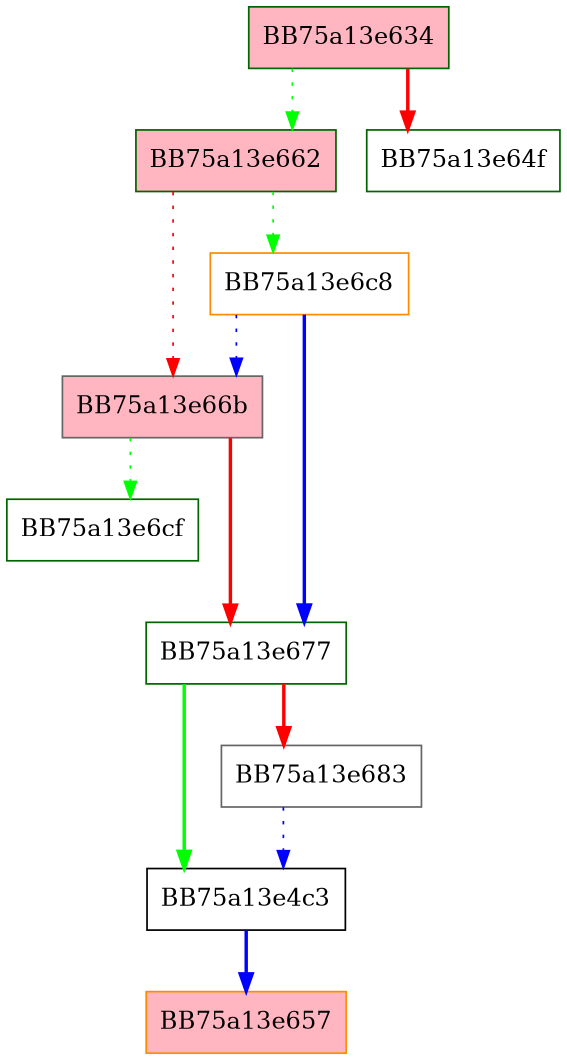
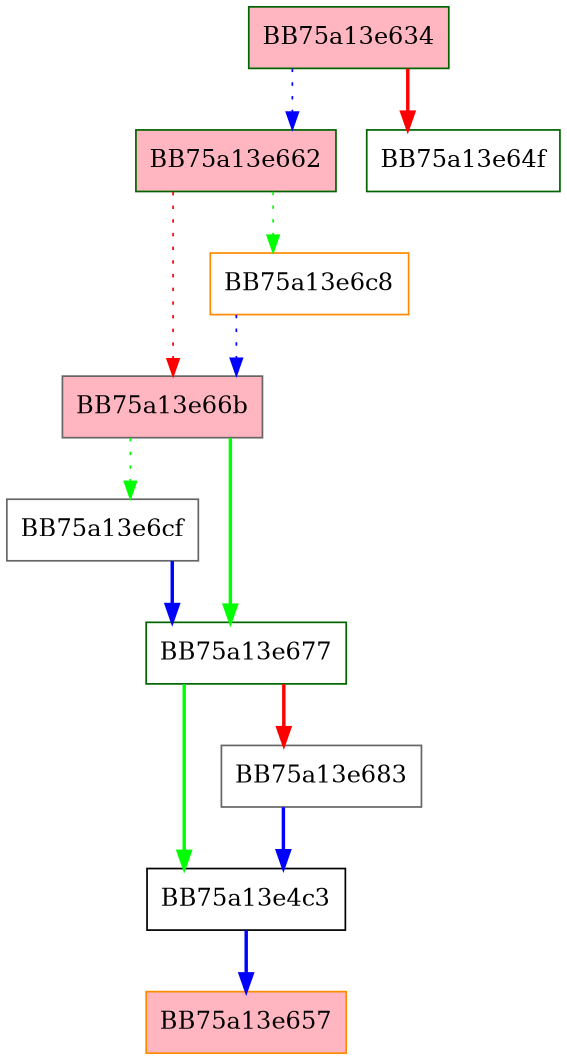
edge "BB75a13e634" -> "BB75a13e662": color green -> blue
edge "BB75a13e6c8" -> "BB75a13e677": now "BB75a13e6cf" -> "BB75a13e677"
edge "BB75a13e66b" -> "BB75a13e677": color red -> green
node "BB75a13e6cf": color darkgreen -> gray40
edge "BB75a13e683" -> "BB75a13e4c3": style dotted -> bold
